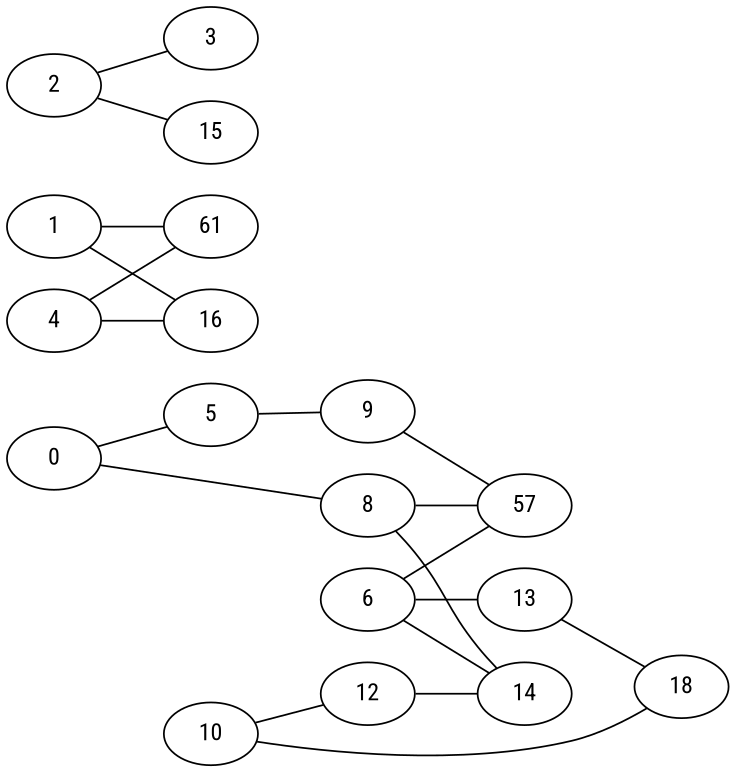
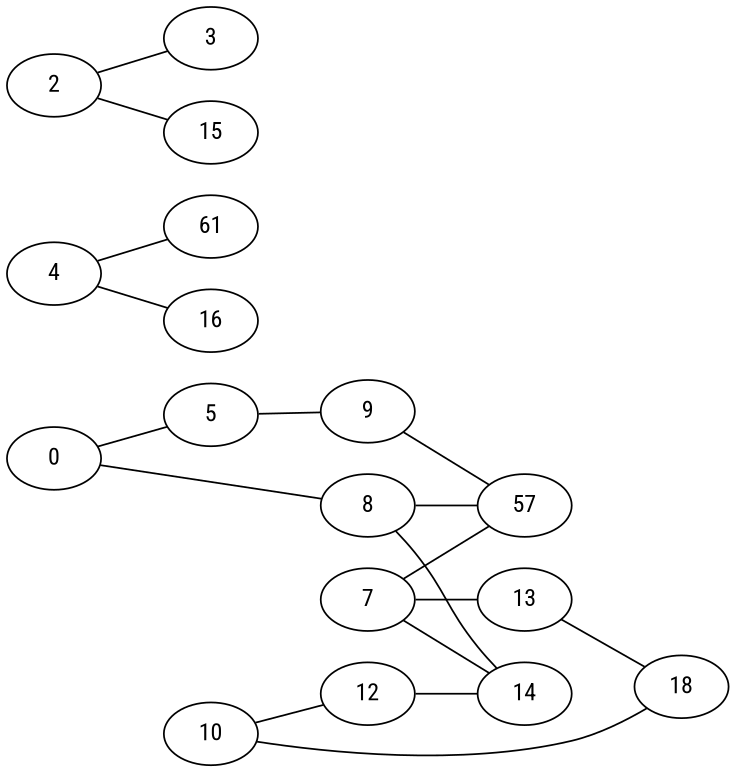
node "1": removed
node "6": label "6" -> "7"
